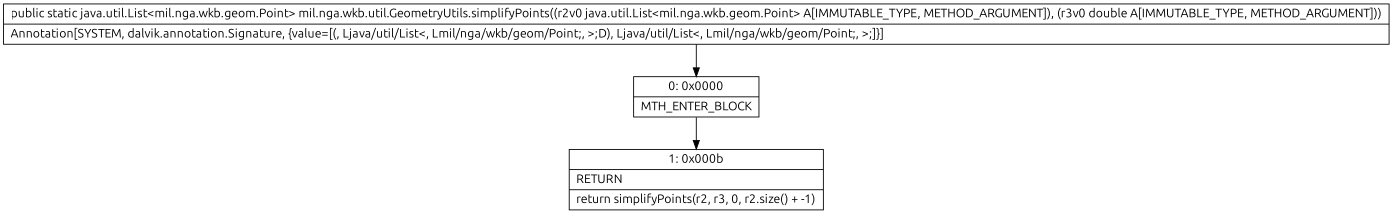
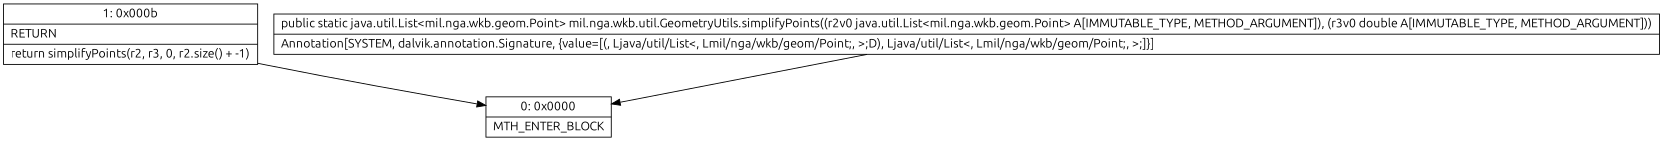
edge "0: 0x0000" -> "1: 0x000b": reversed
